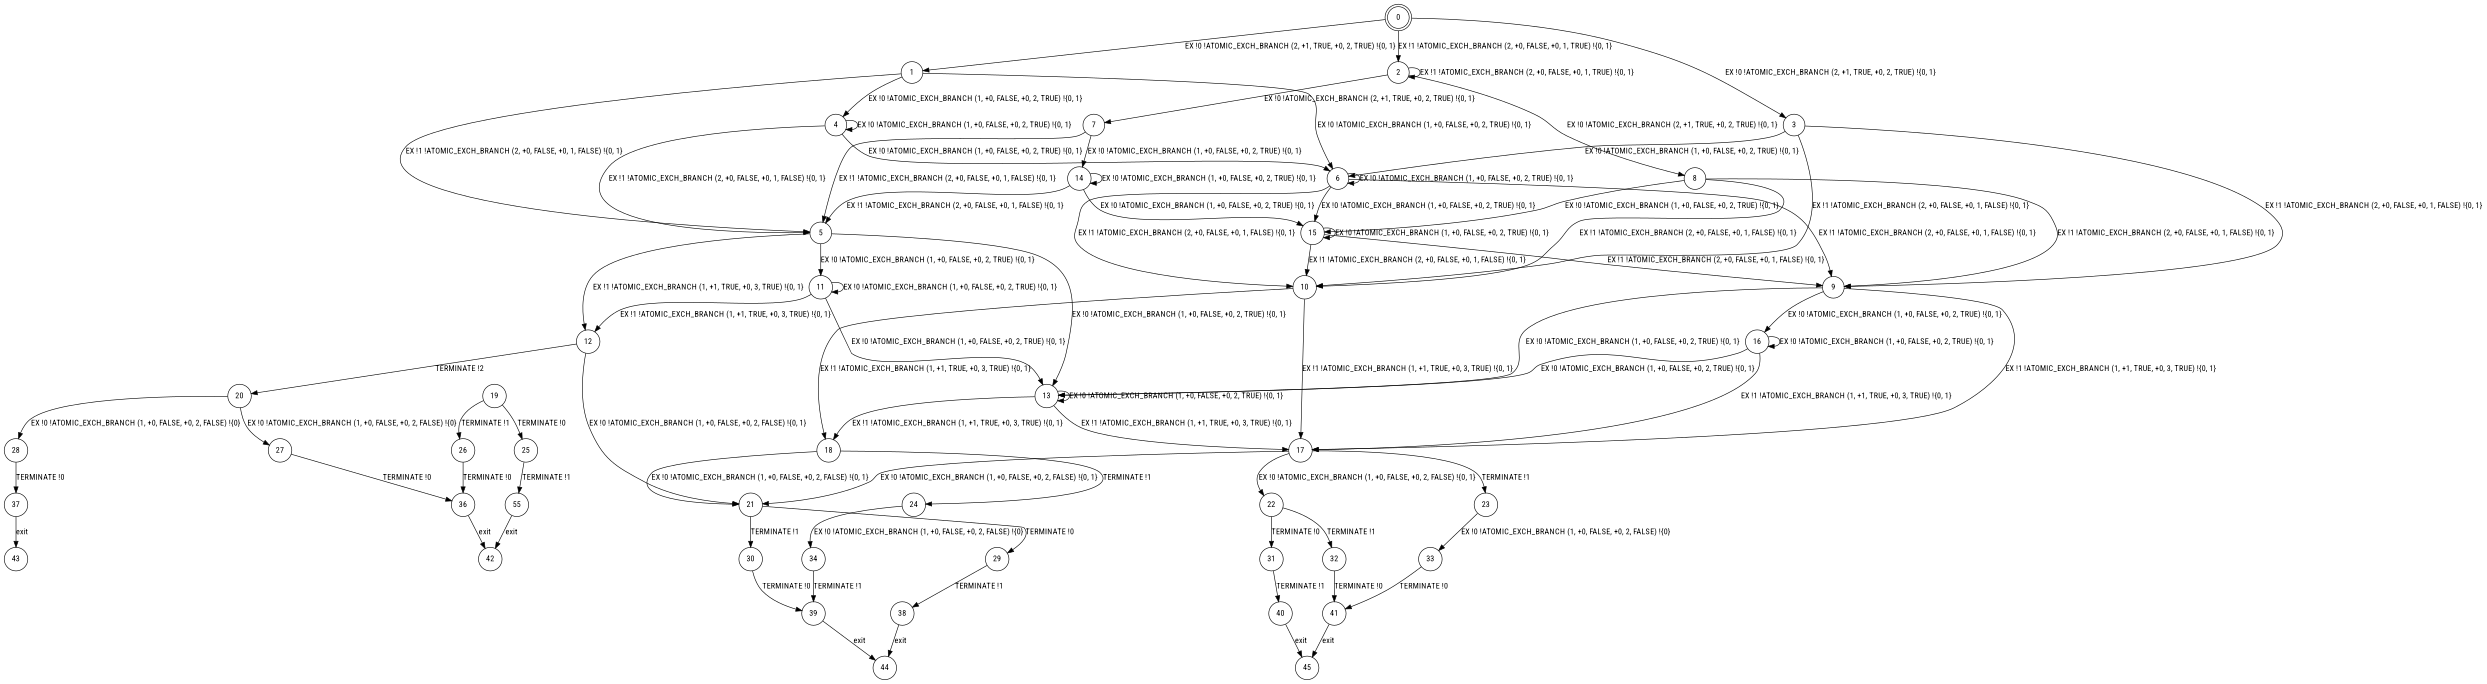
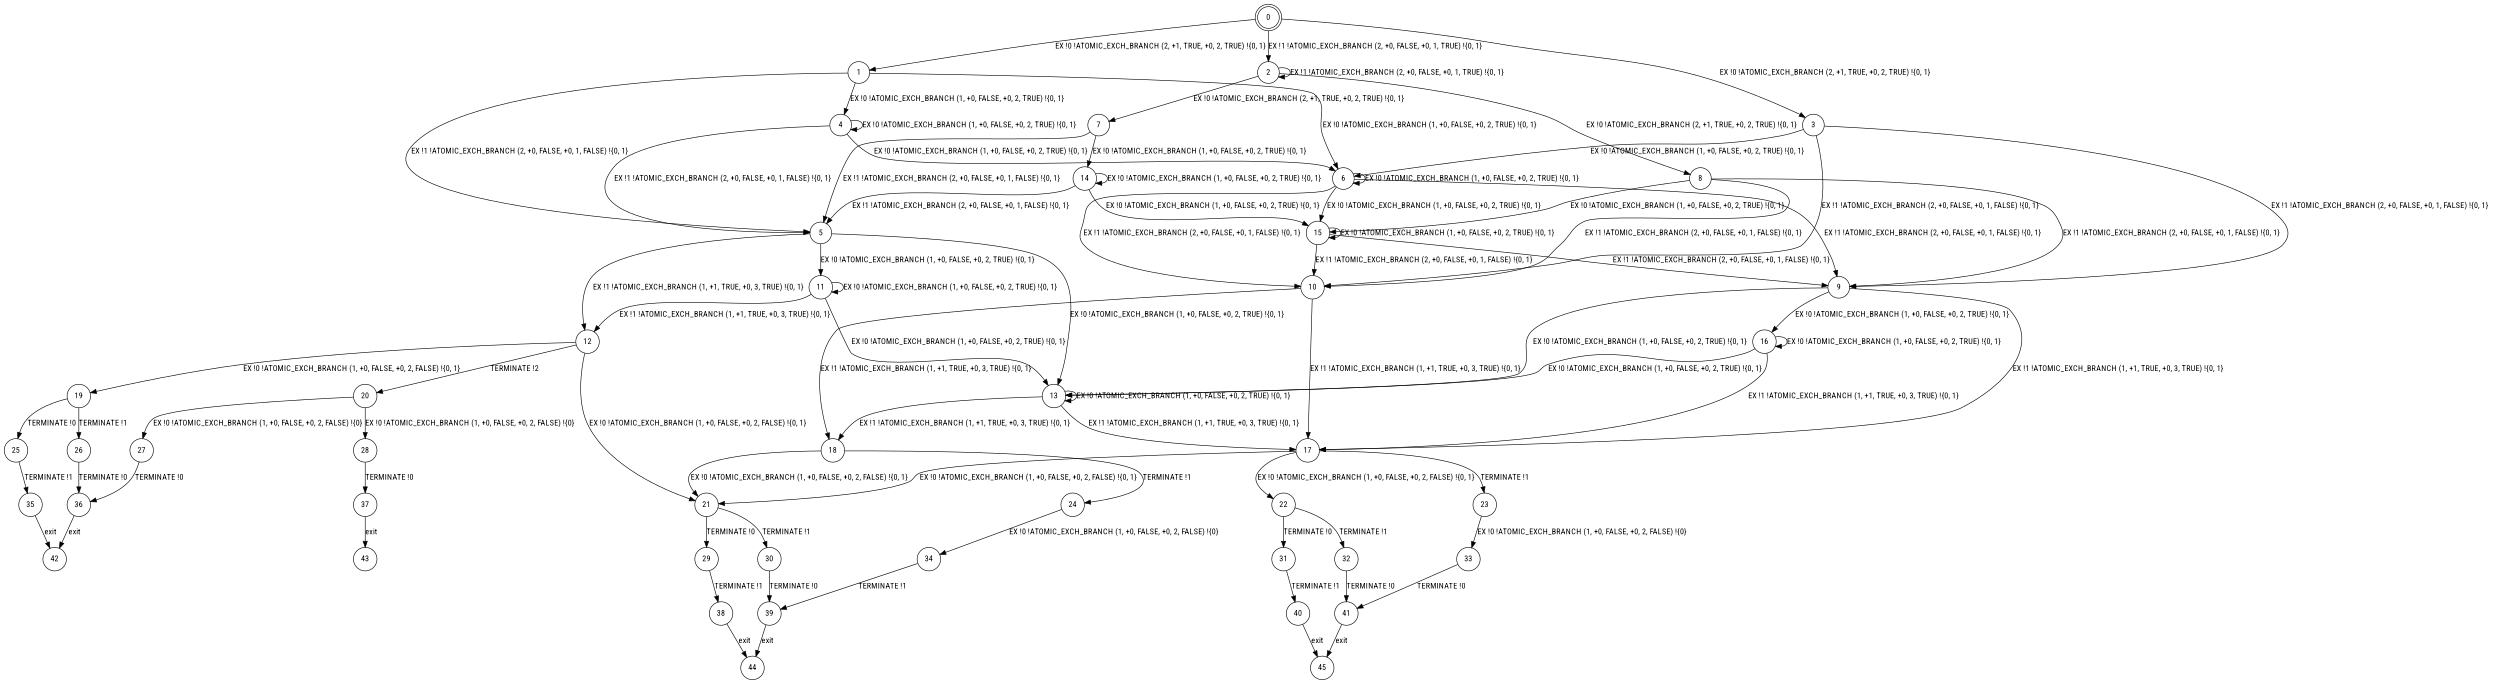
edge "12" -> "19": added, label "EX !0 !ATOMIC_EXCH_BRANCH (1, +0, FALSE, +0, 2, FALSE) !{0, 1}"
node "55": label "55" -> "35"
